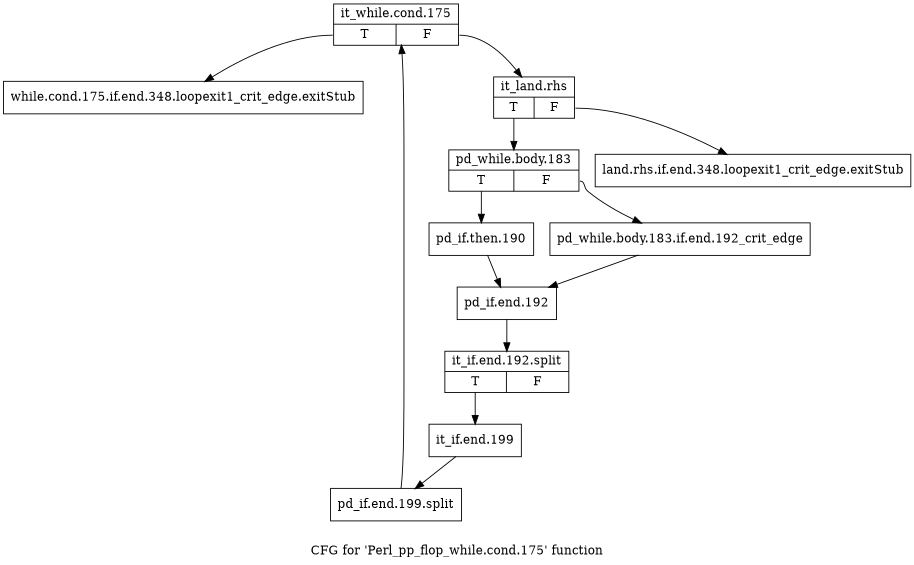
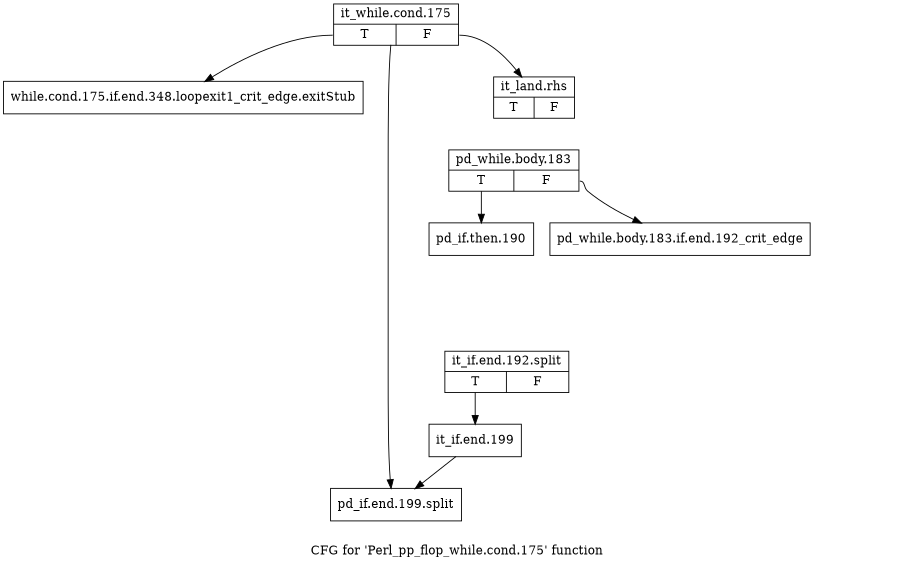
edge "it_land.rhs" -> "pd_while.body.183": removed
node "land.rhs.if.end.348.loopexit1_crit_edge.exitStub": removed
edge "pd_if.end.199.split" -> "it_while.cond.175": reversed
node "pd_if.end.192": removed
